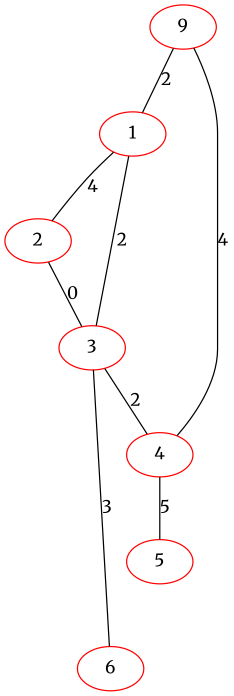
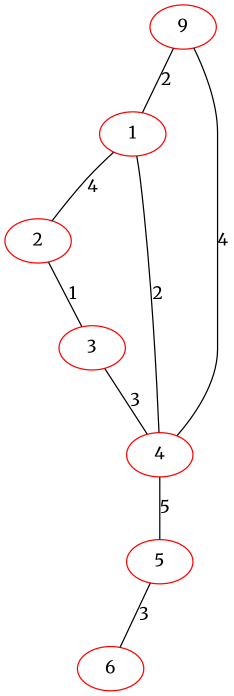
edge "1" -- "3": now "1" -- "4"
edge "2" -- "3": label "0" -> "1"
edge "3" -- "4": label "2" -> "3"
edge "3" -- "6": now "5" -- "6"
